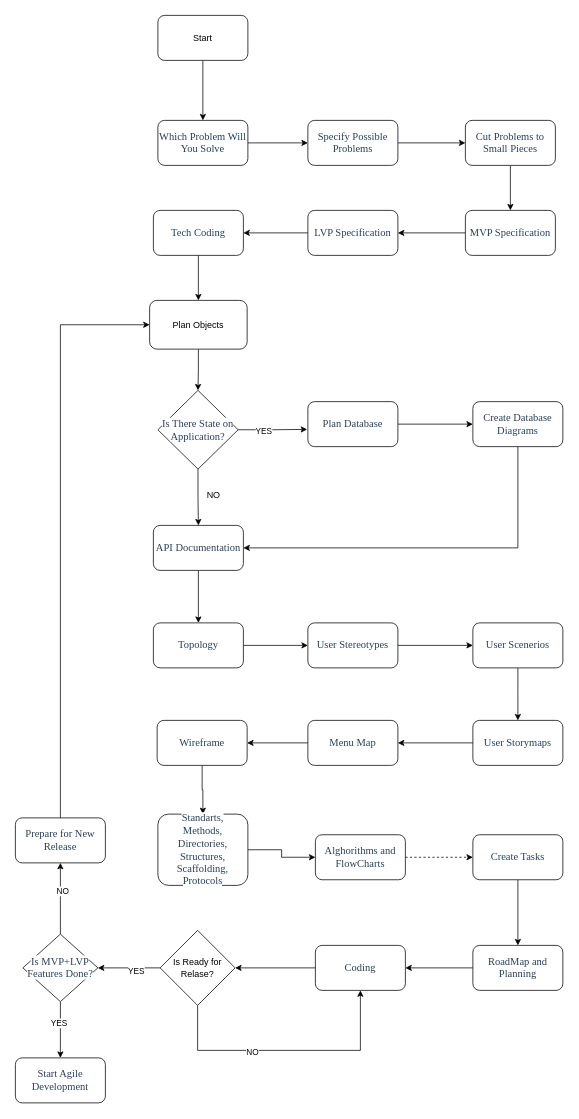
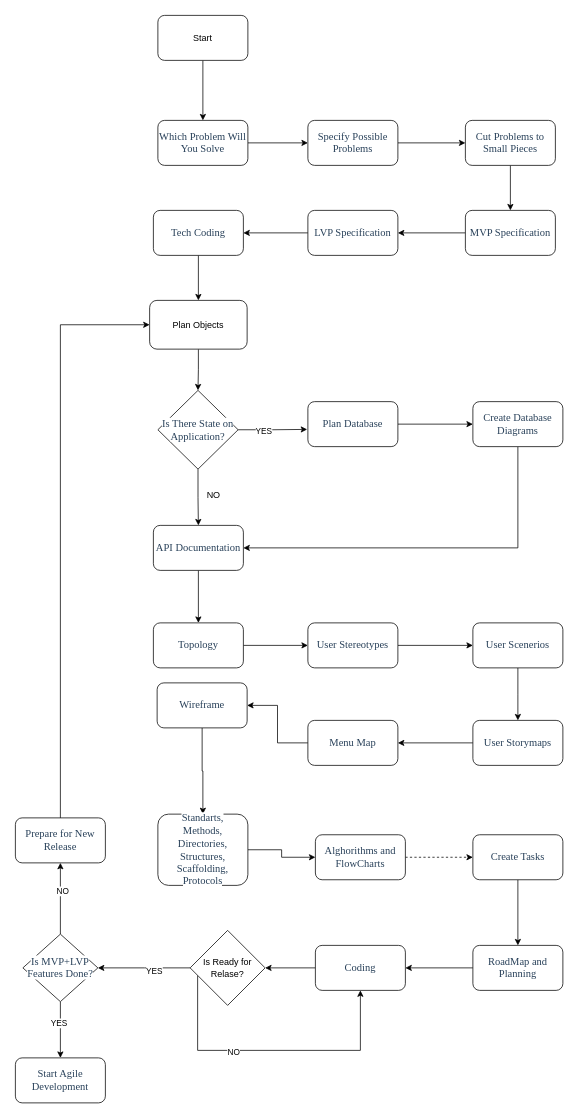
node "Wireframe": moved (202, 743) -> (202, 705)
node "Is Ready for Relase?": moved (198, 968) -> (228, 968)
